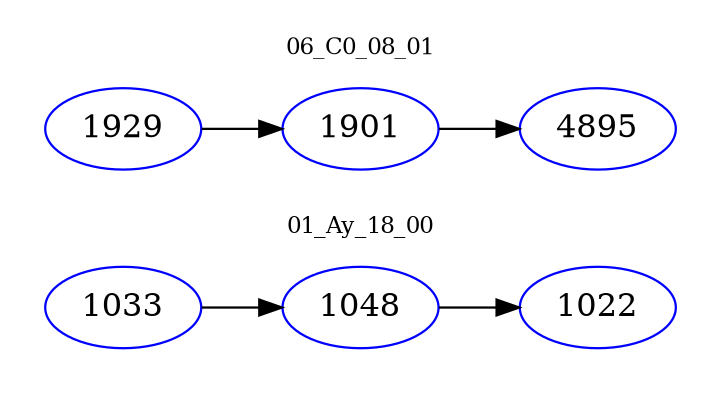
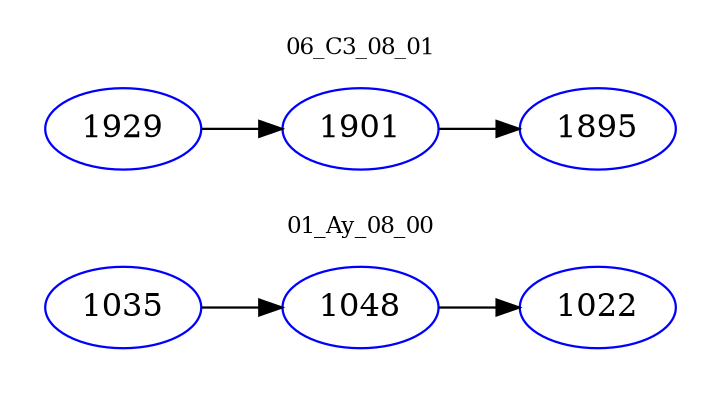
cluster "06_C0_08_01": label "06_C0_08_01" -> "06_C3_08_01"
node "4895": label "4895" -> "1895"
cluster "01_Ay_18_00": label "01_Ay_18_00" -> "01_Ay_08_00"
node "1033": label "1033" -> "1035"
